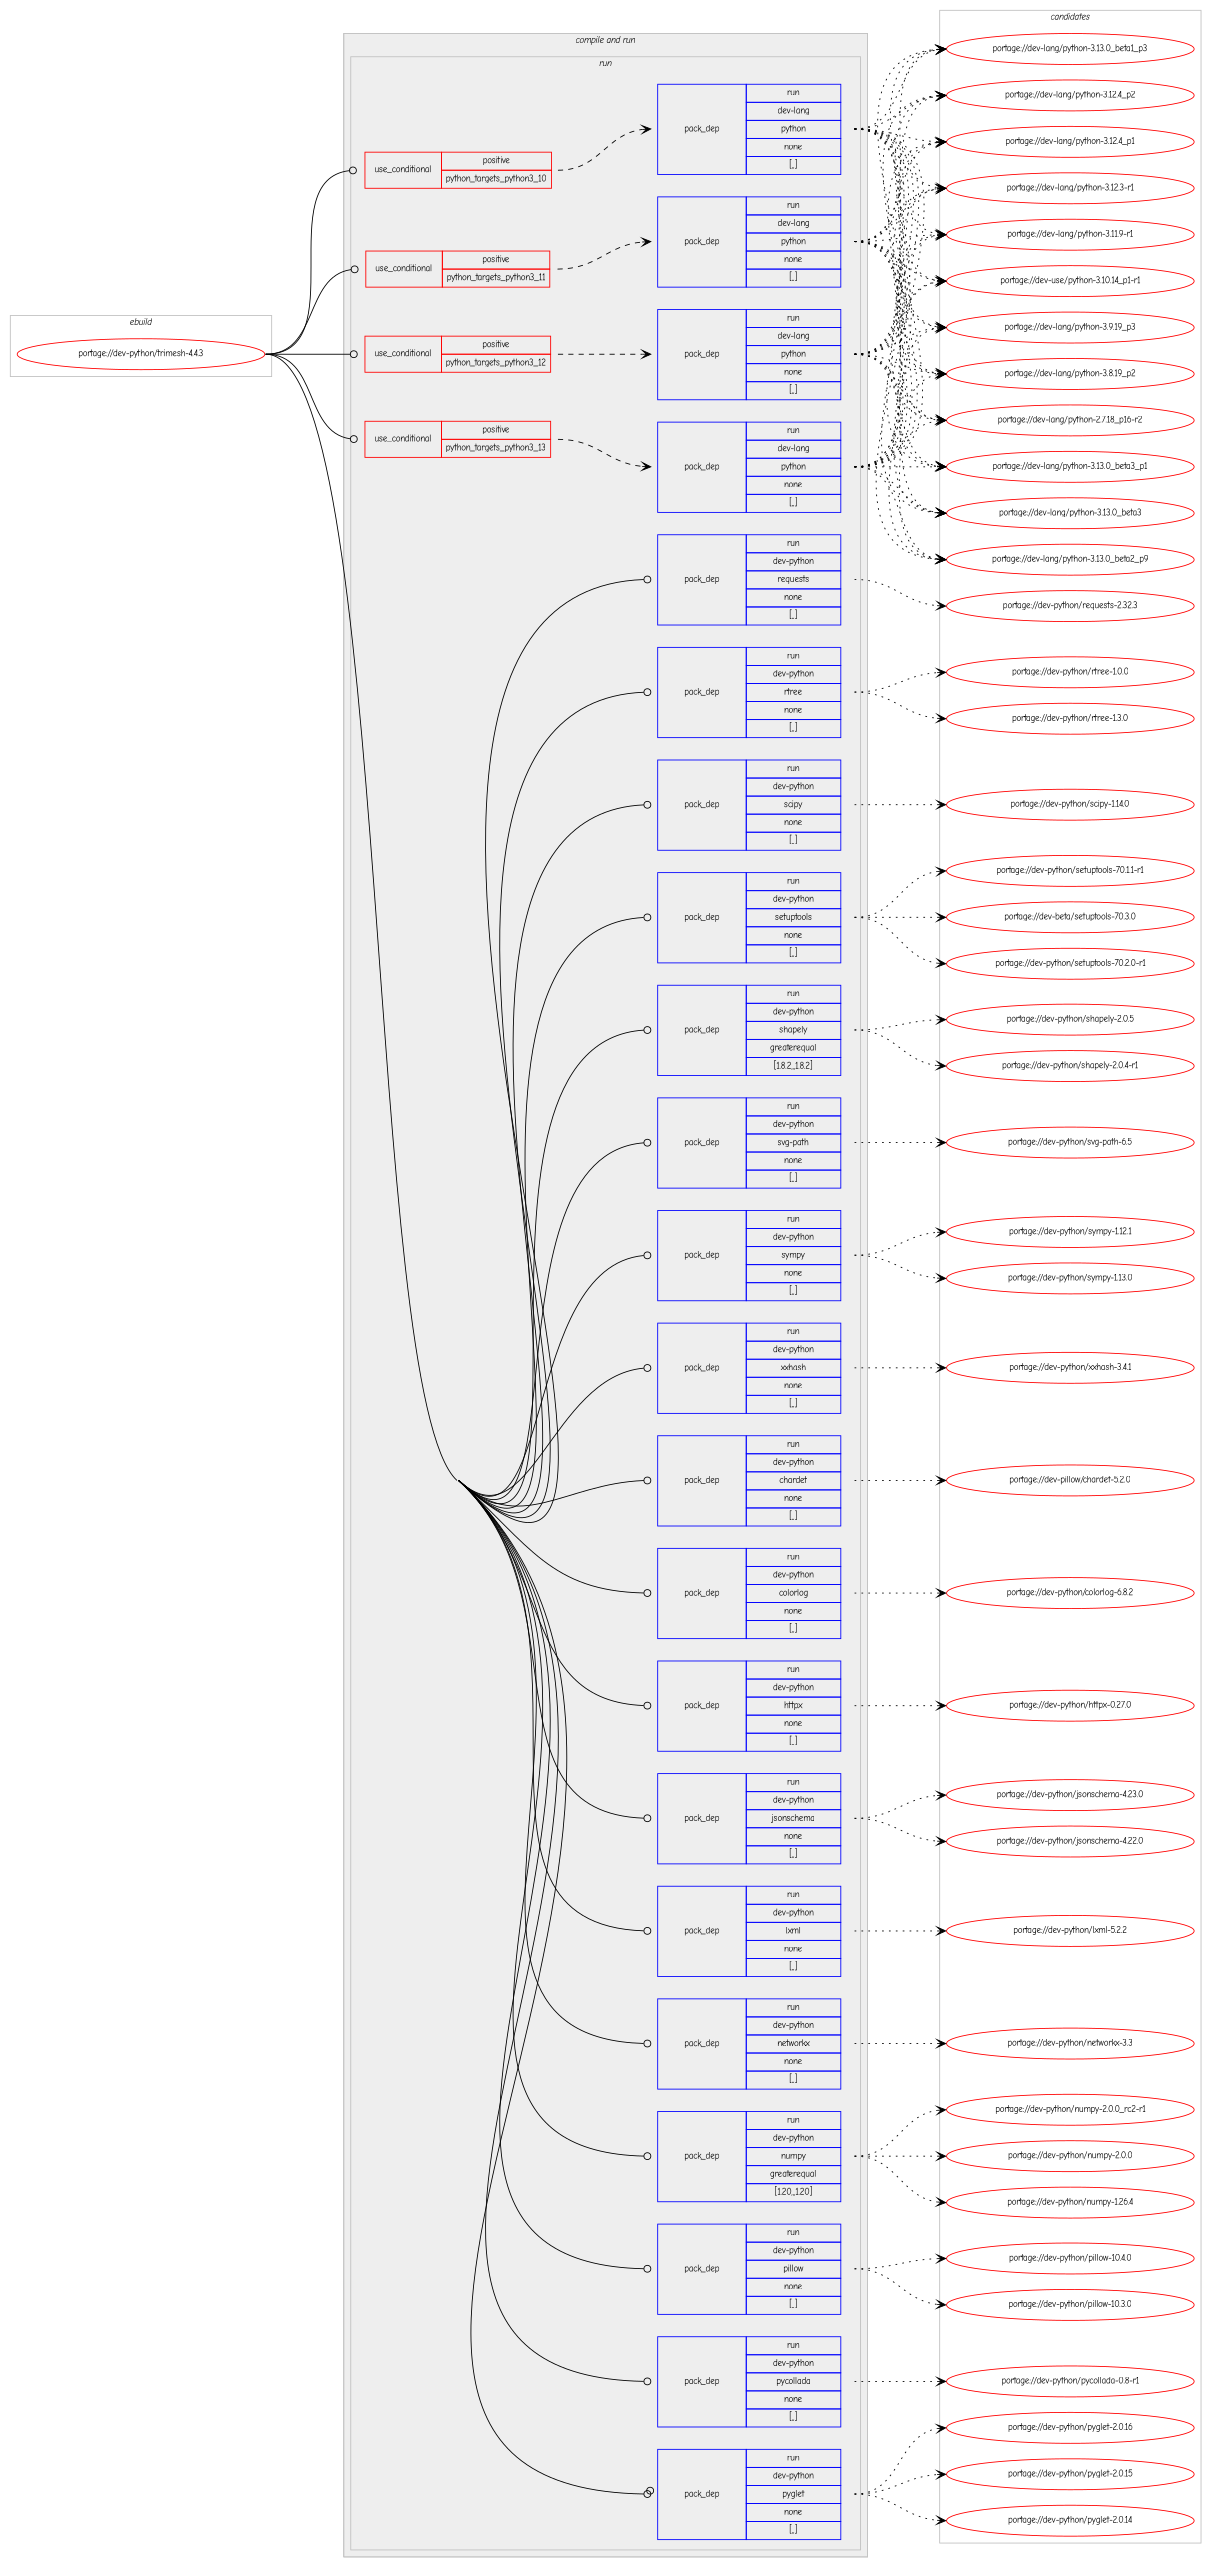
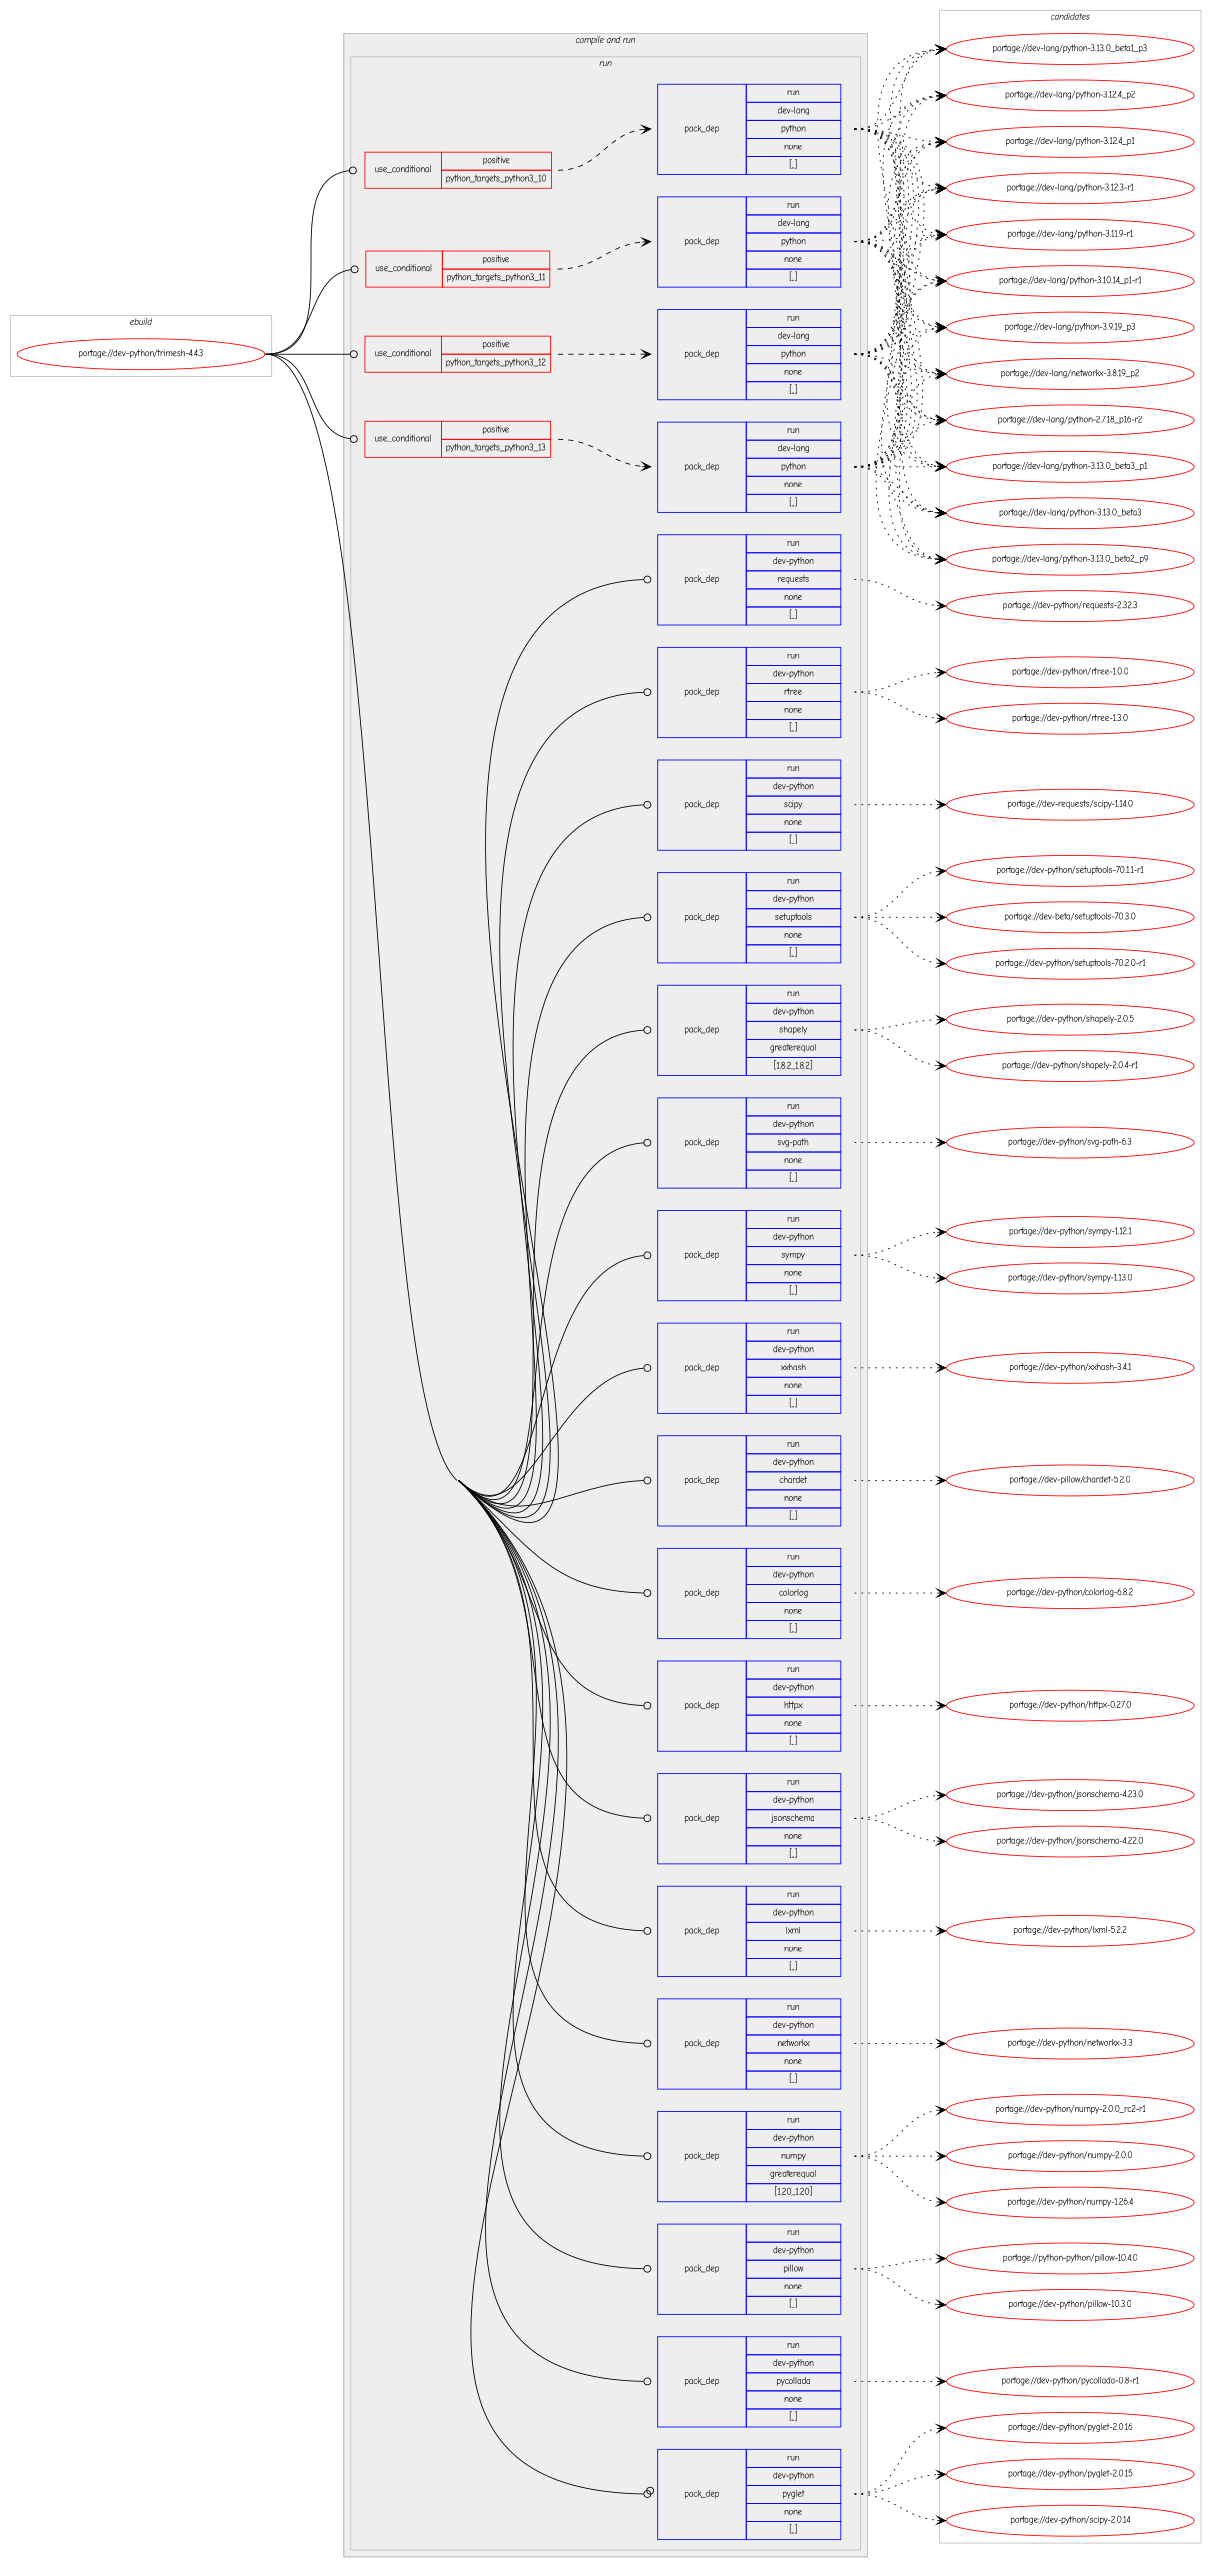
node "portage://dev-use/python-3.10.14_p1-r1": label "portage://dev-use/python-3.10.14_p1-r1" -> "portage://dev-lang/python-3.10.14_p1-r1"
node "portage://dev-lang/python-3.8.19_p2": label "portage://dev-lang/python-3.8.19_p2" -> "portage://dev-lang/networkx-3.8.19_p2"
node "portage://dev-python/scipy-1.14.0": label "portage://dev-python/scipy-1.14.0" -> "portage://dev-requests/scipy-1.14.0"
node "portage://dev-python/svg-path-6.5": label "portage://dev-python/svg-path-6.5" -> "portage://dev-python/svg-path-6.3"
node "portage://dev-python/pillow-10.4.0": label "portage://dev-python/pillow-10.4.0" -> "portage://python-python/pillow-10.4.0"
node "portage://dev-python/pyglet-2.0.14": label "portage://dev-python/pyglet-2.0.14" -> "portage://dev-python/scipy-2.0.14"
